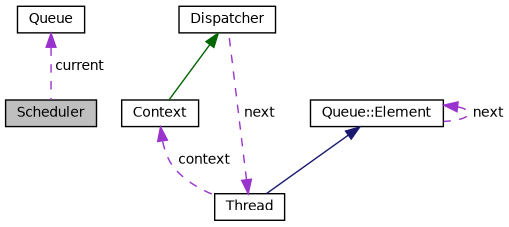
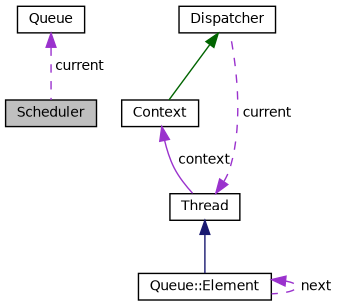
edge "Dispatcher" -> "Thread": label " next" -> " current"
edge "Thread" -> "Queue::Element": reversed
edge "Thread" -> "Context": style dashed -> solid
